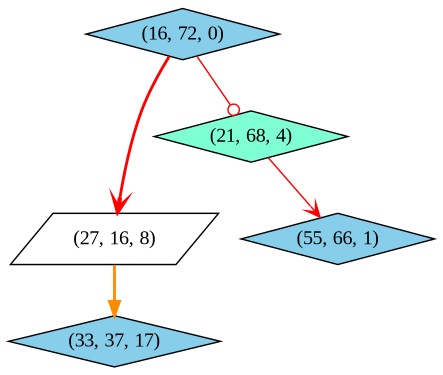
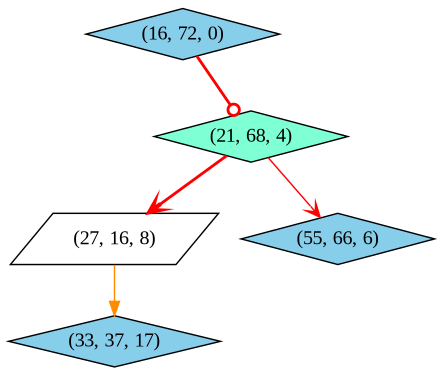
edge "(16, 72, 0)" -> "(21, 68, 4)": style solid -> bold
edge "(16, 72, 0)" -> "(27, 16, 8)": now "(21, 68, 4)" -> "(27, 16, 8)"
node "(55, 66, 1)": label "(55, 66, 1)" -> "(55, 66, 6)"
edge "(27, 16, 8)" -> "(33, 37, 17)": style bold -> solid
